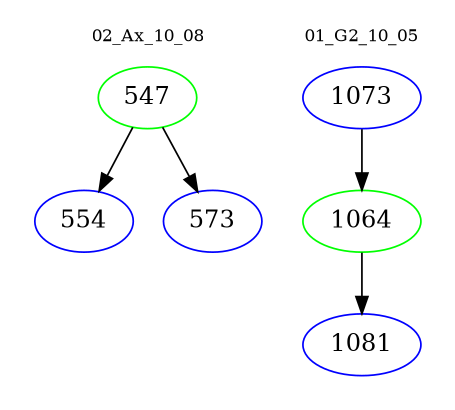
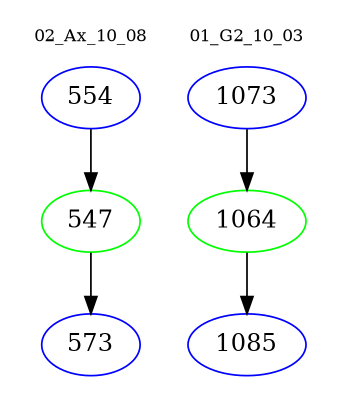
cluster "01_G2_10_05": label "01_G2_10_05" -> "01_G2_10_03"
edge "547" -> "554": reversed
node "1081": label "1081" -> "1085"
